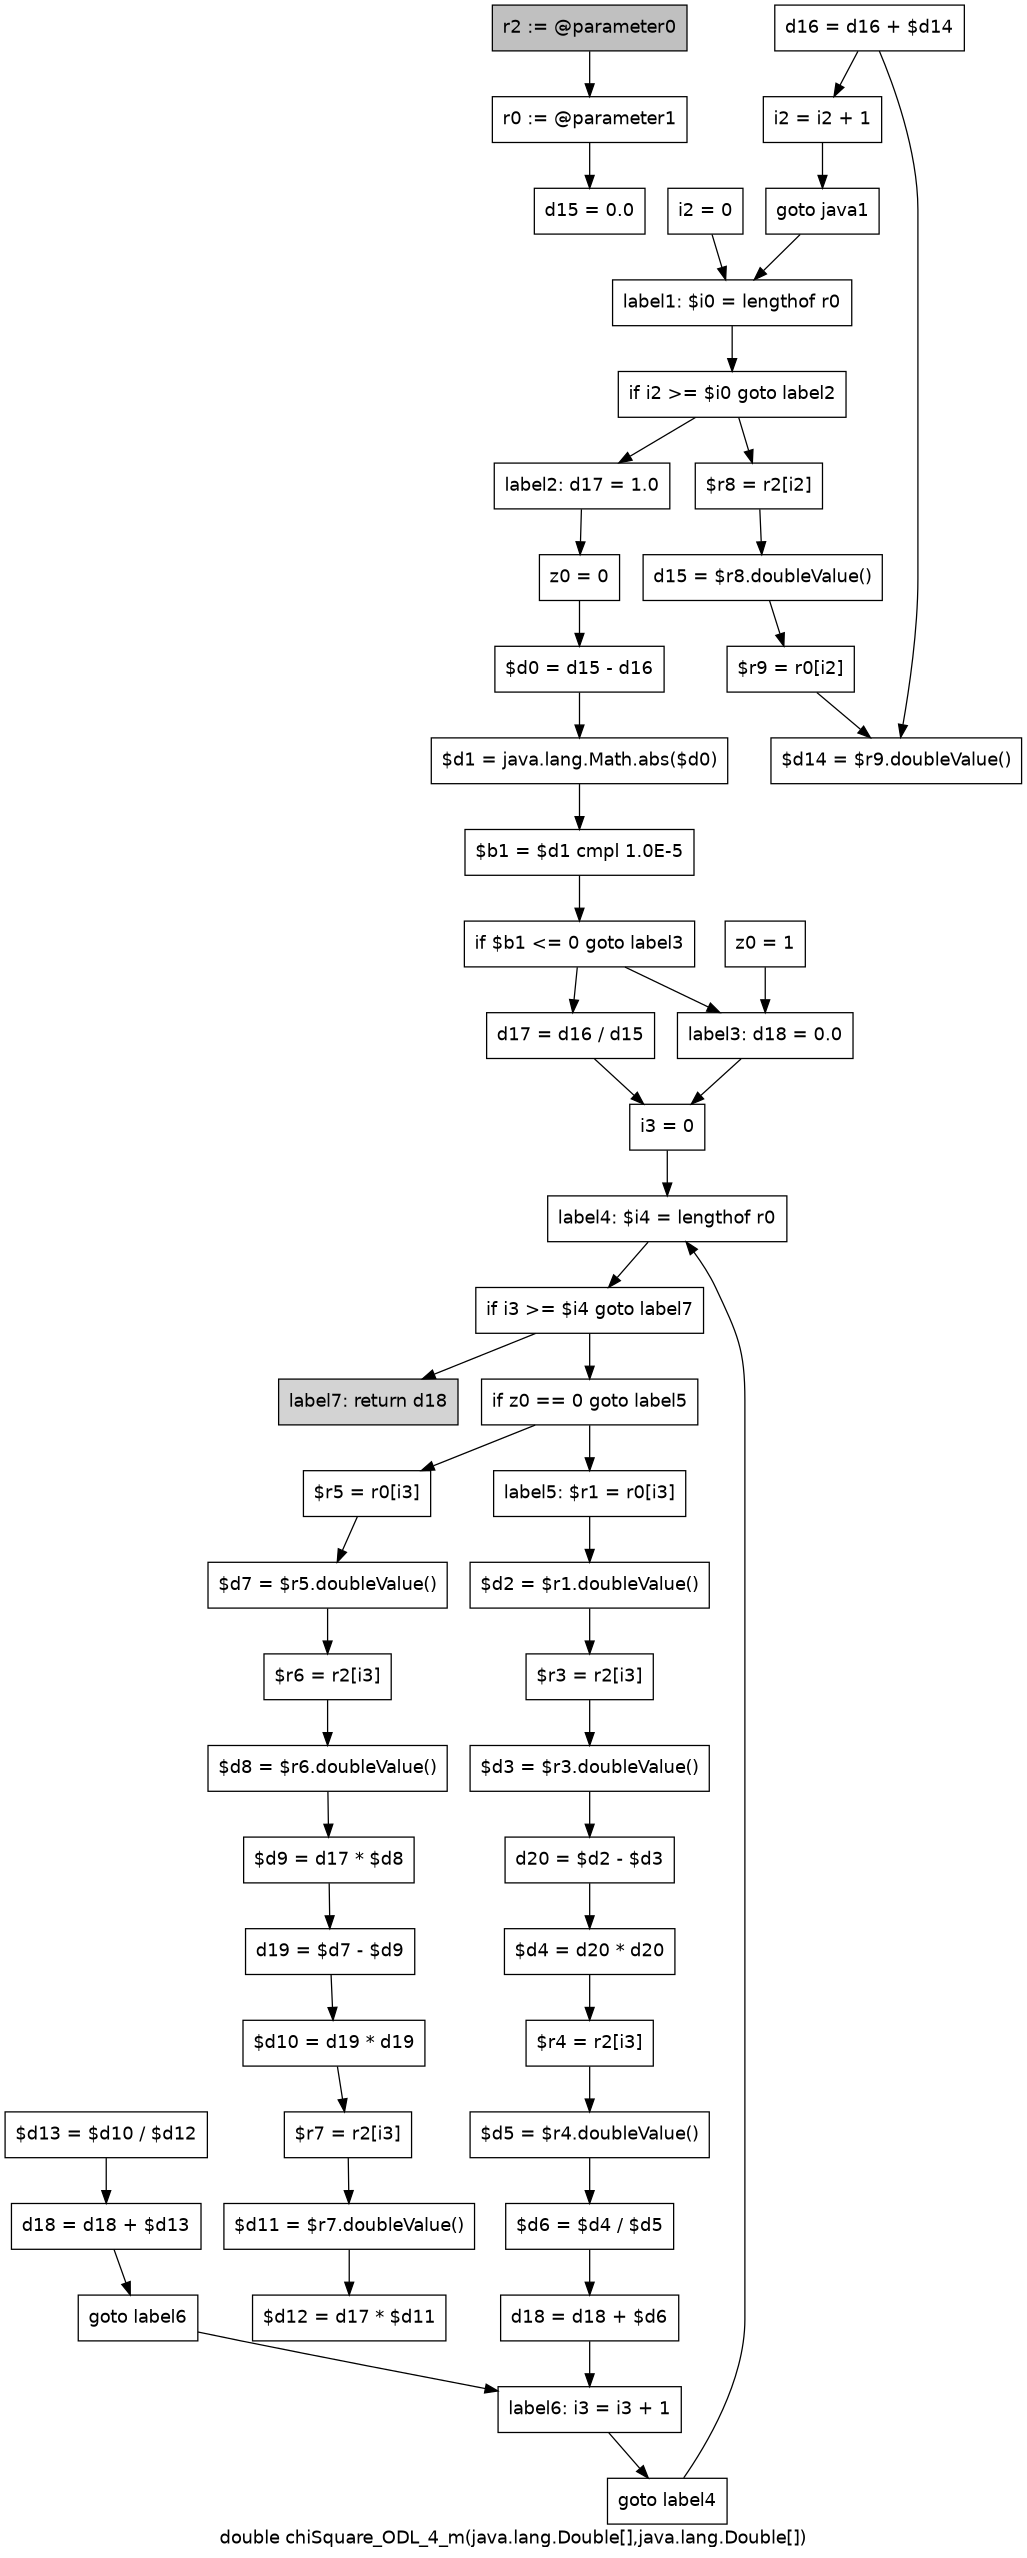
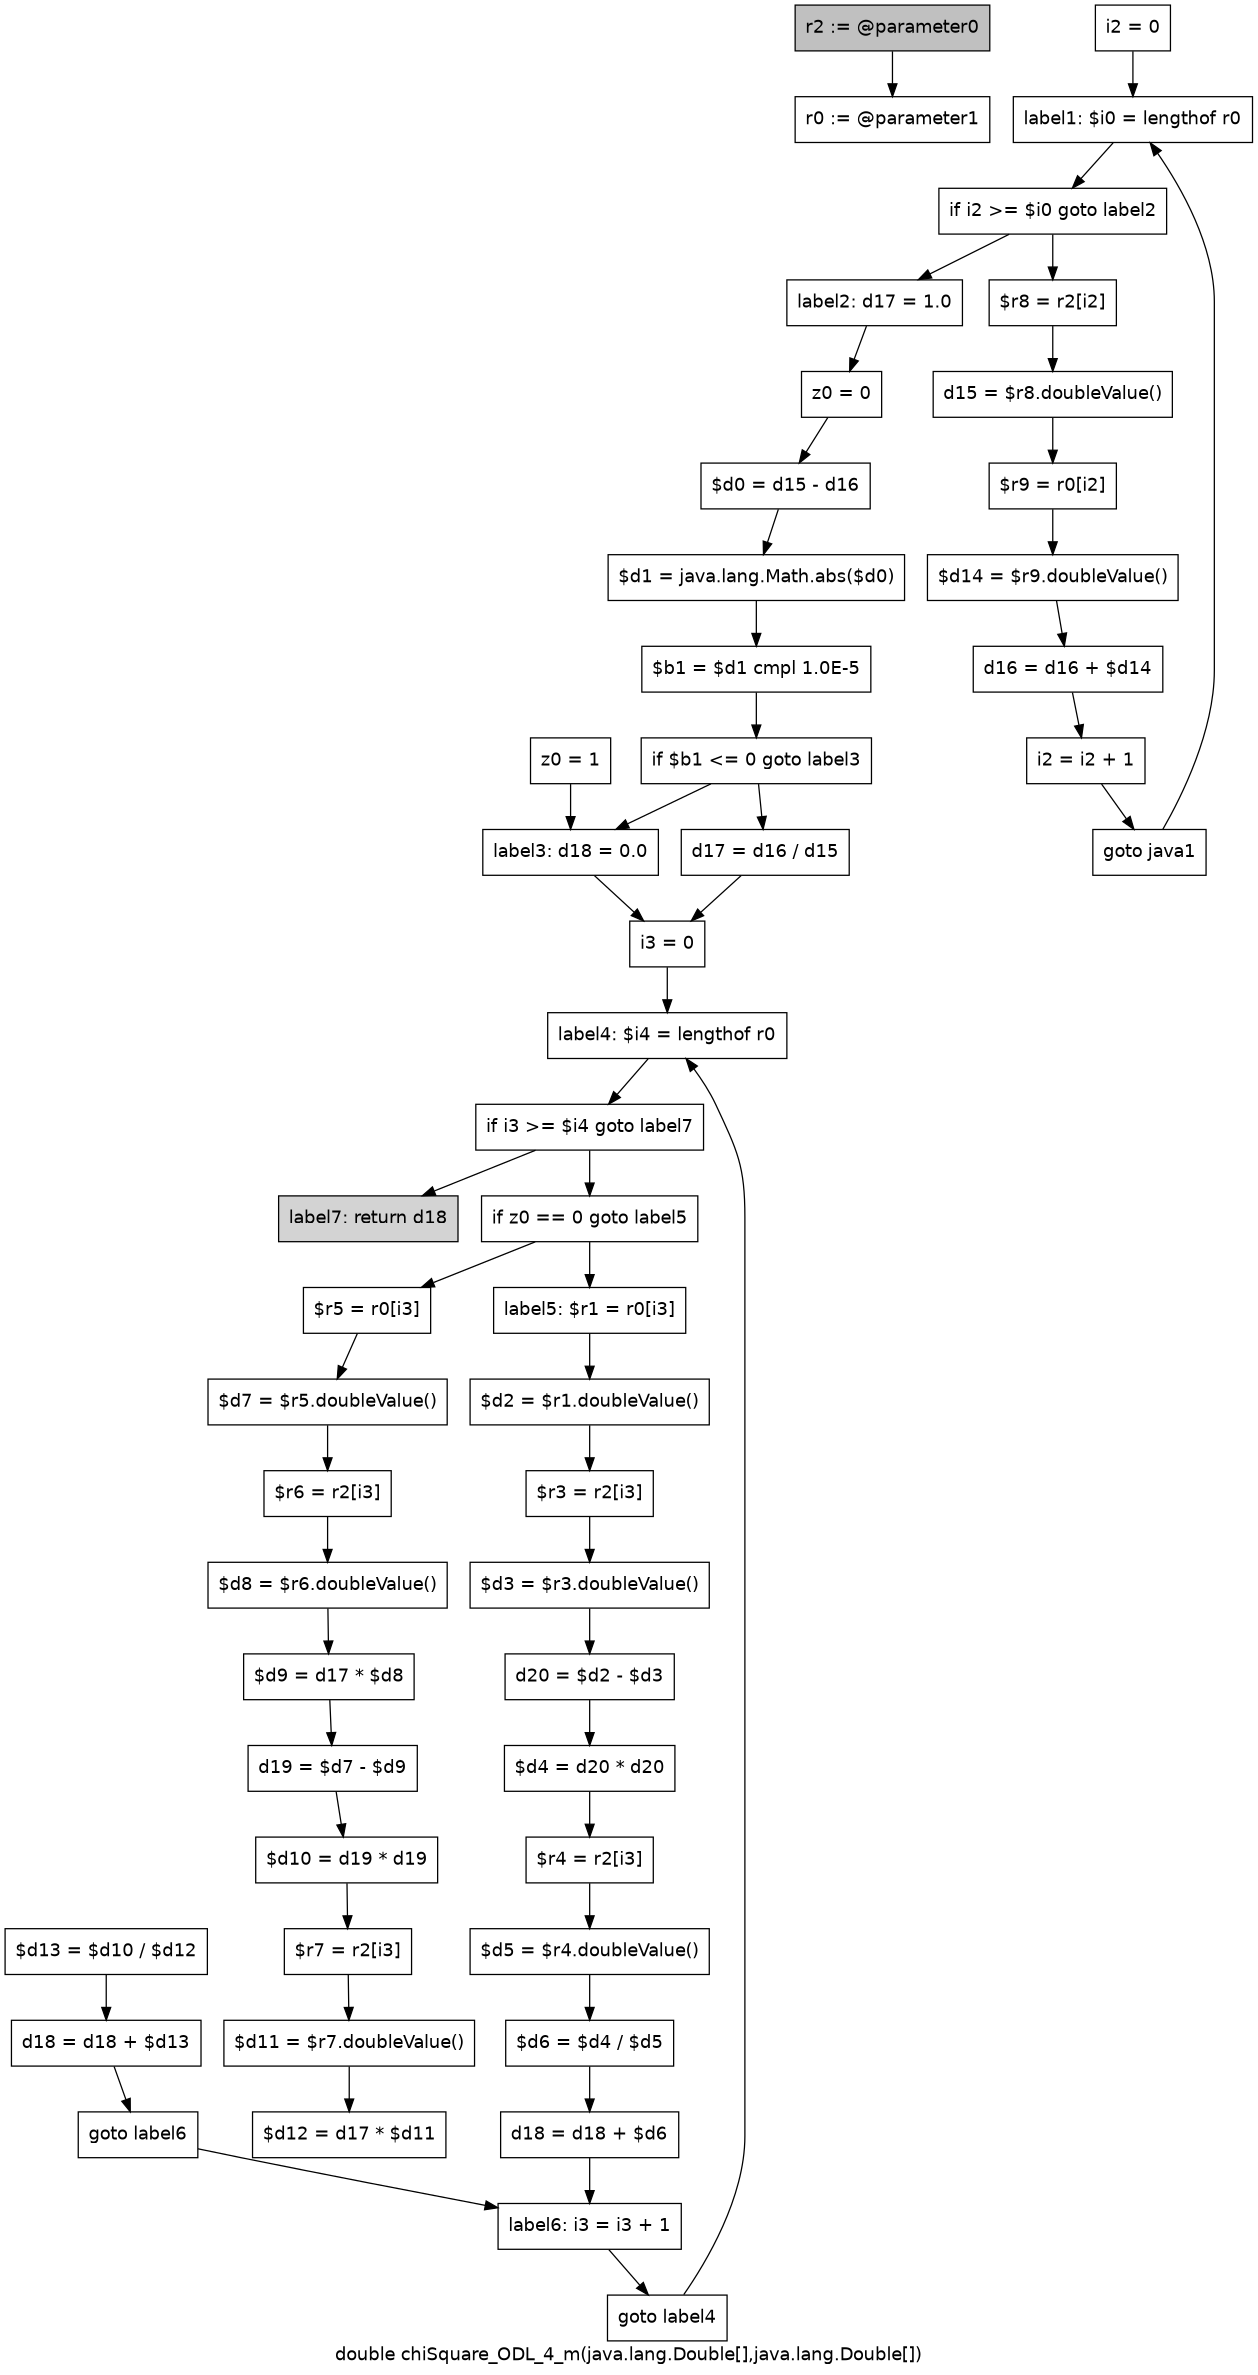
node "d15 = 0.0": removed
edge "d16 = d16 + $d14" -> "$d14 = $r9.doubleValue()": reversed
